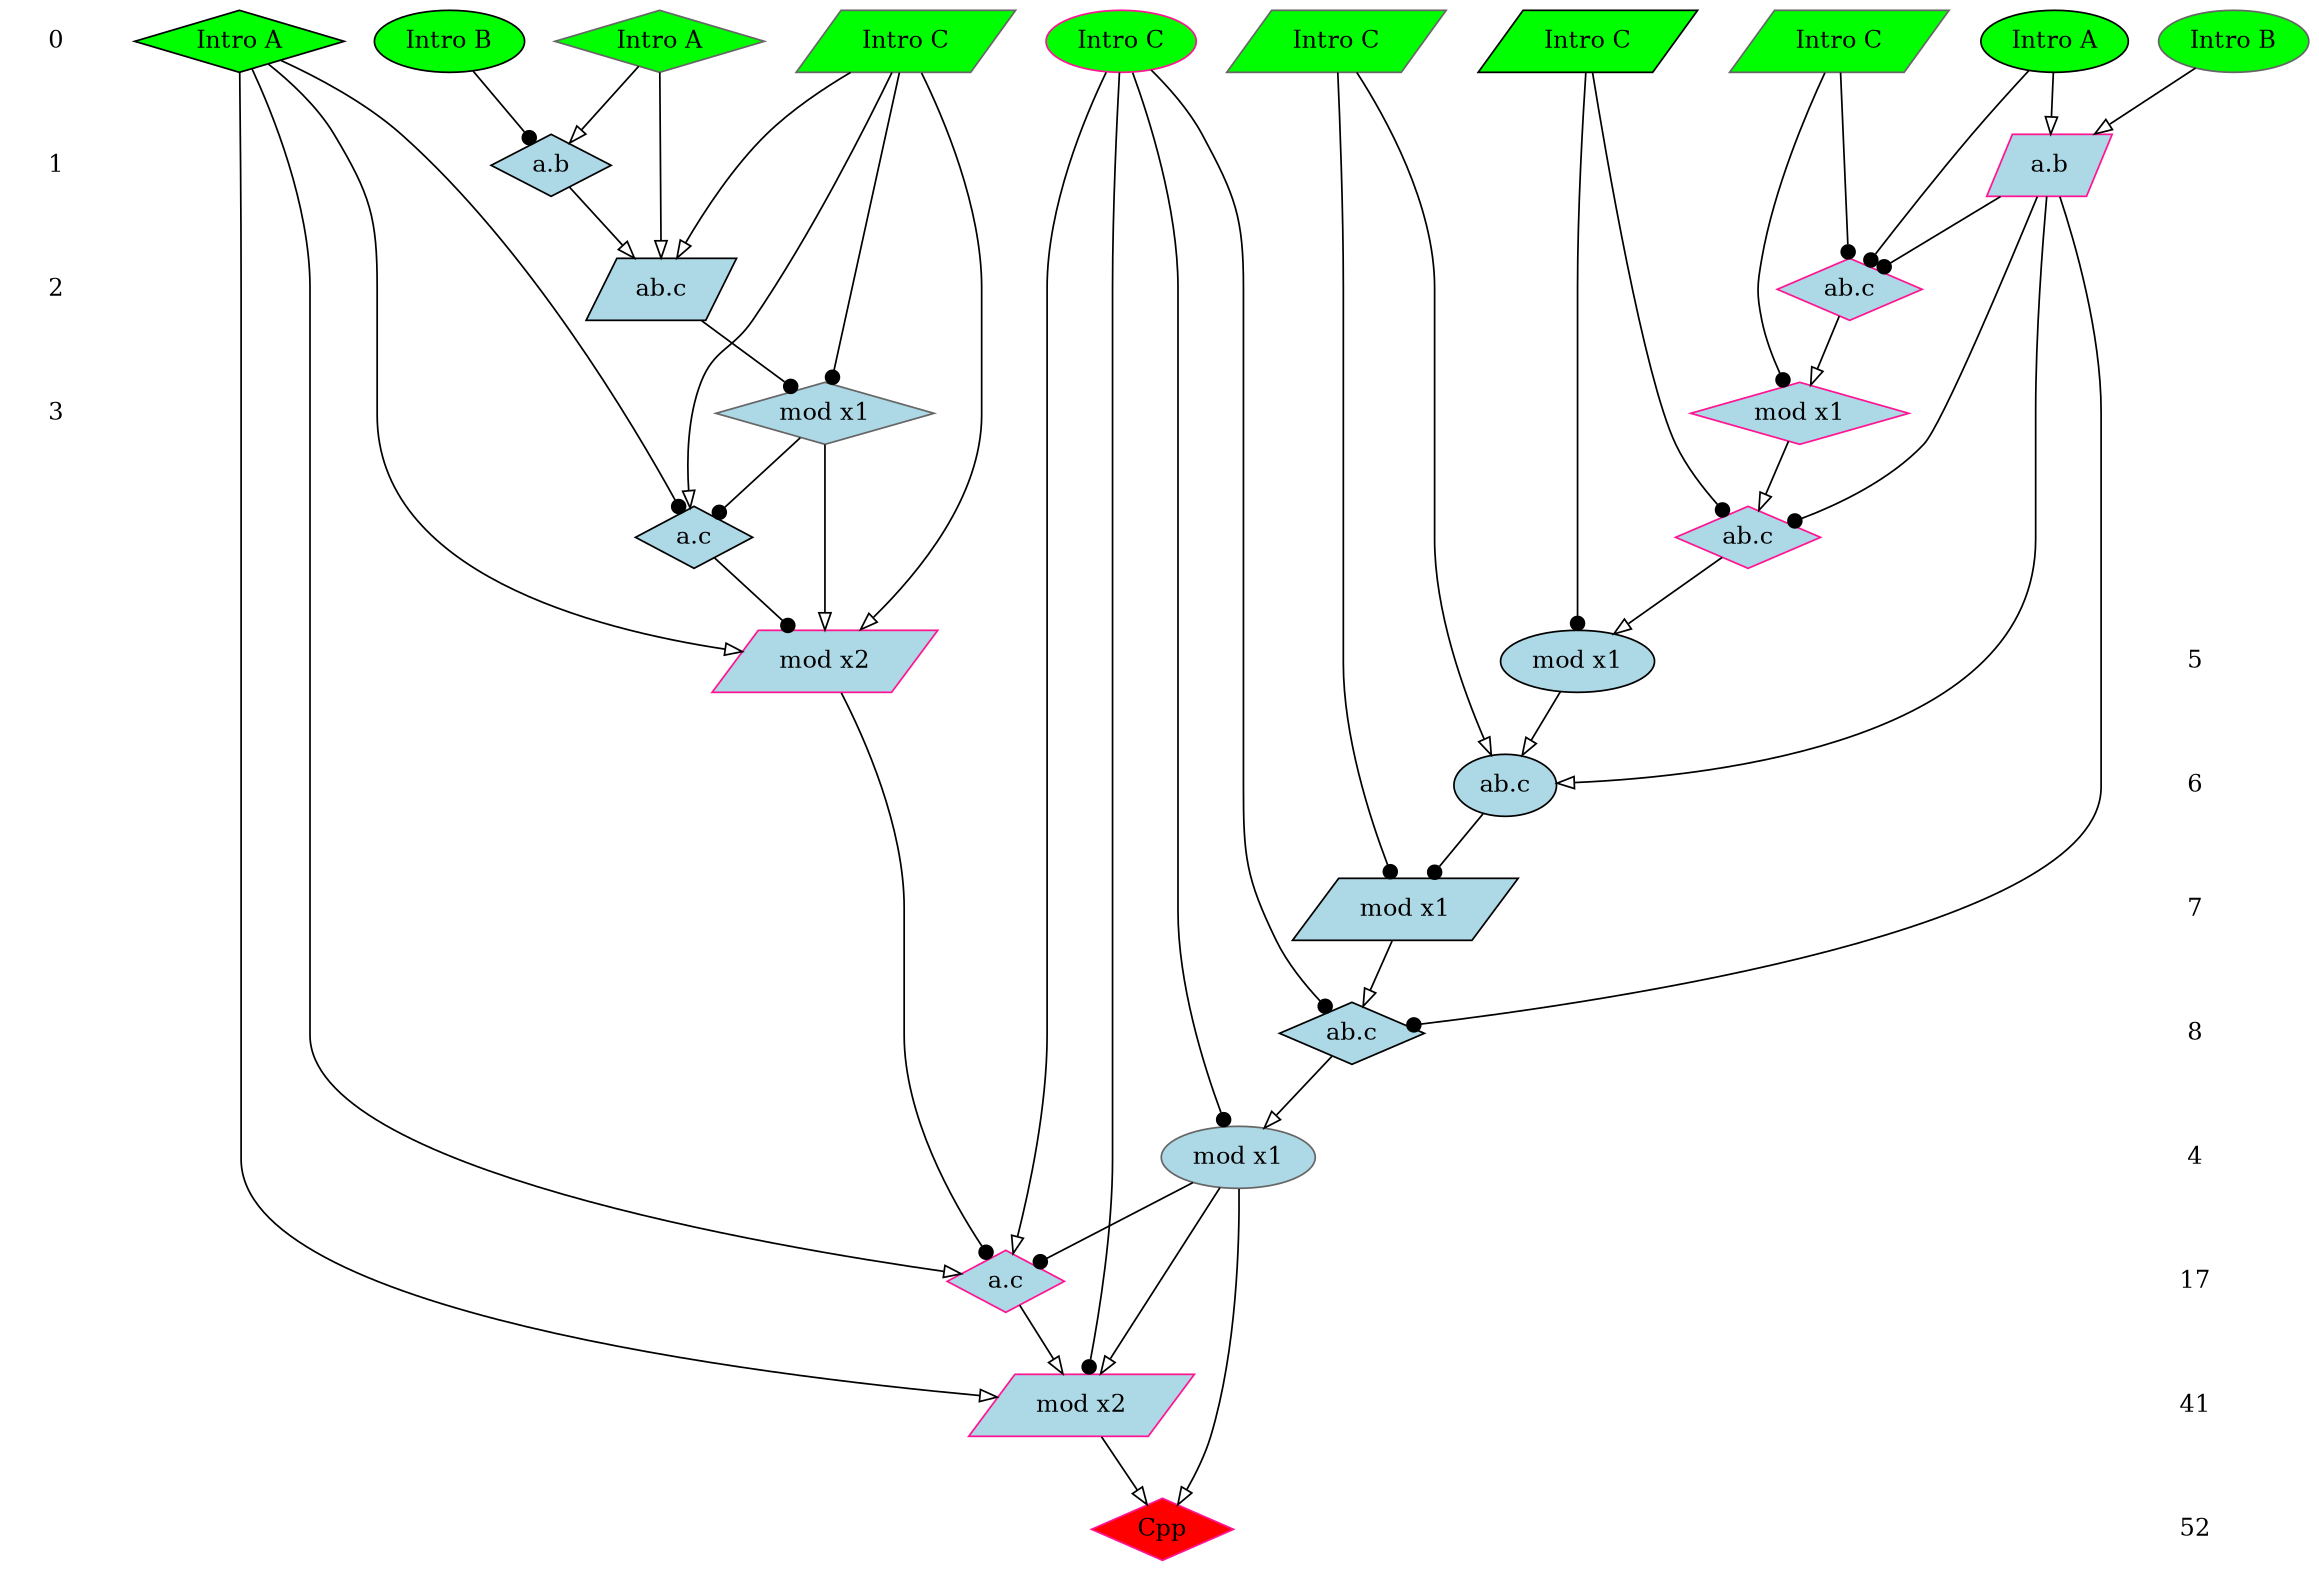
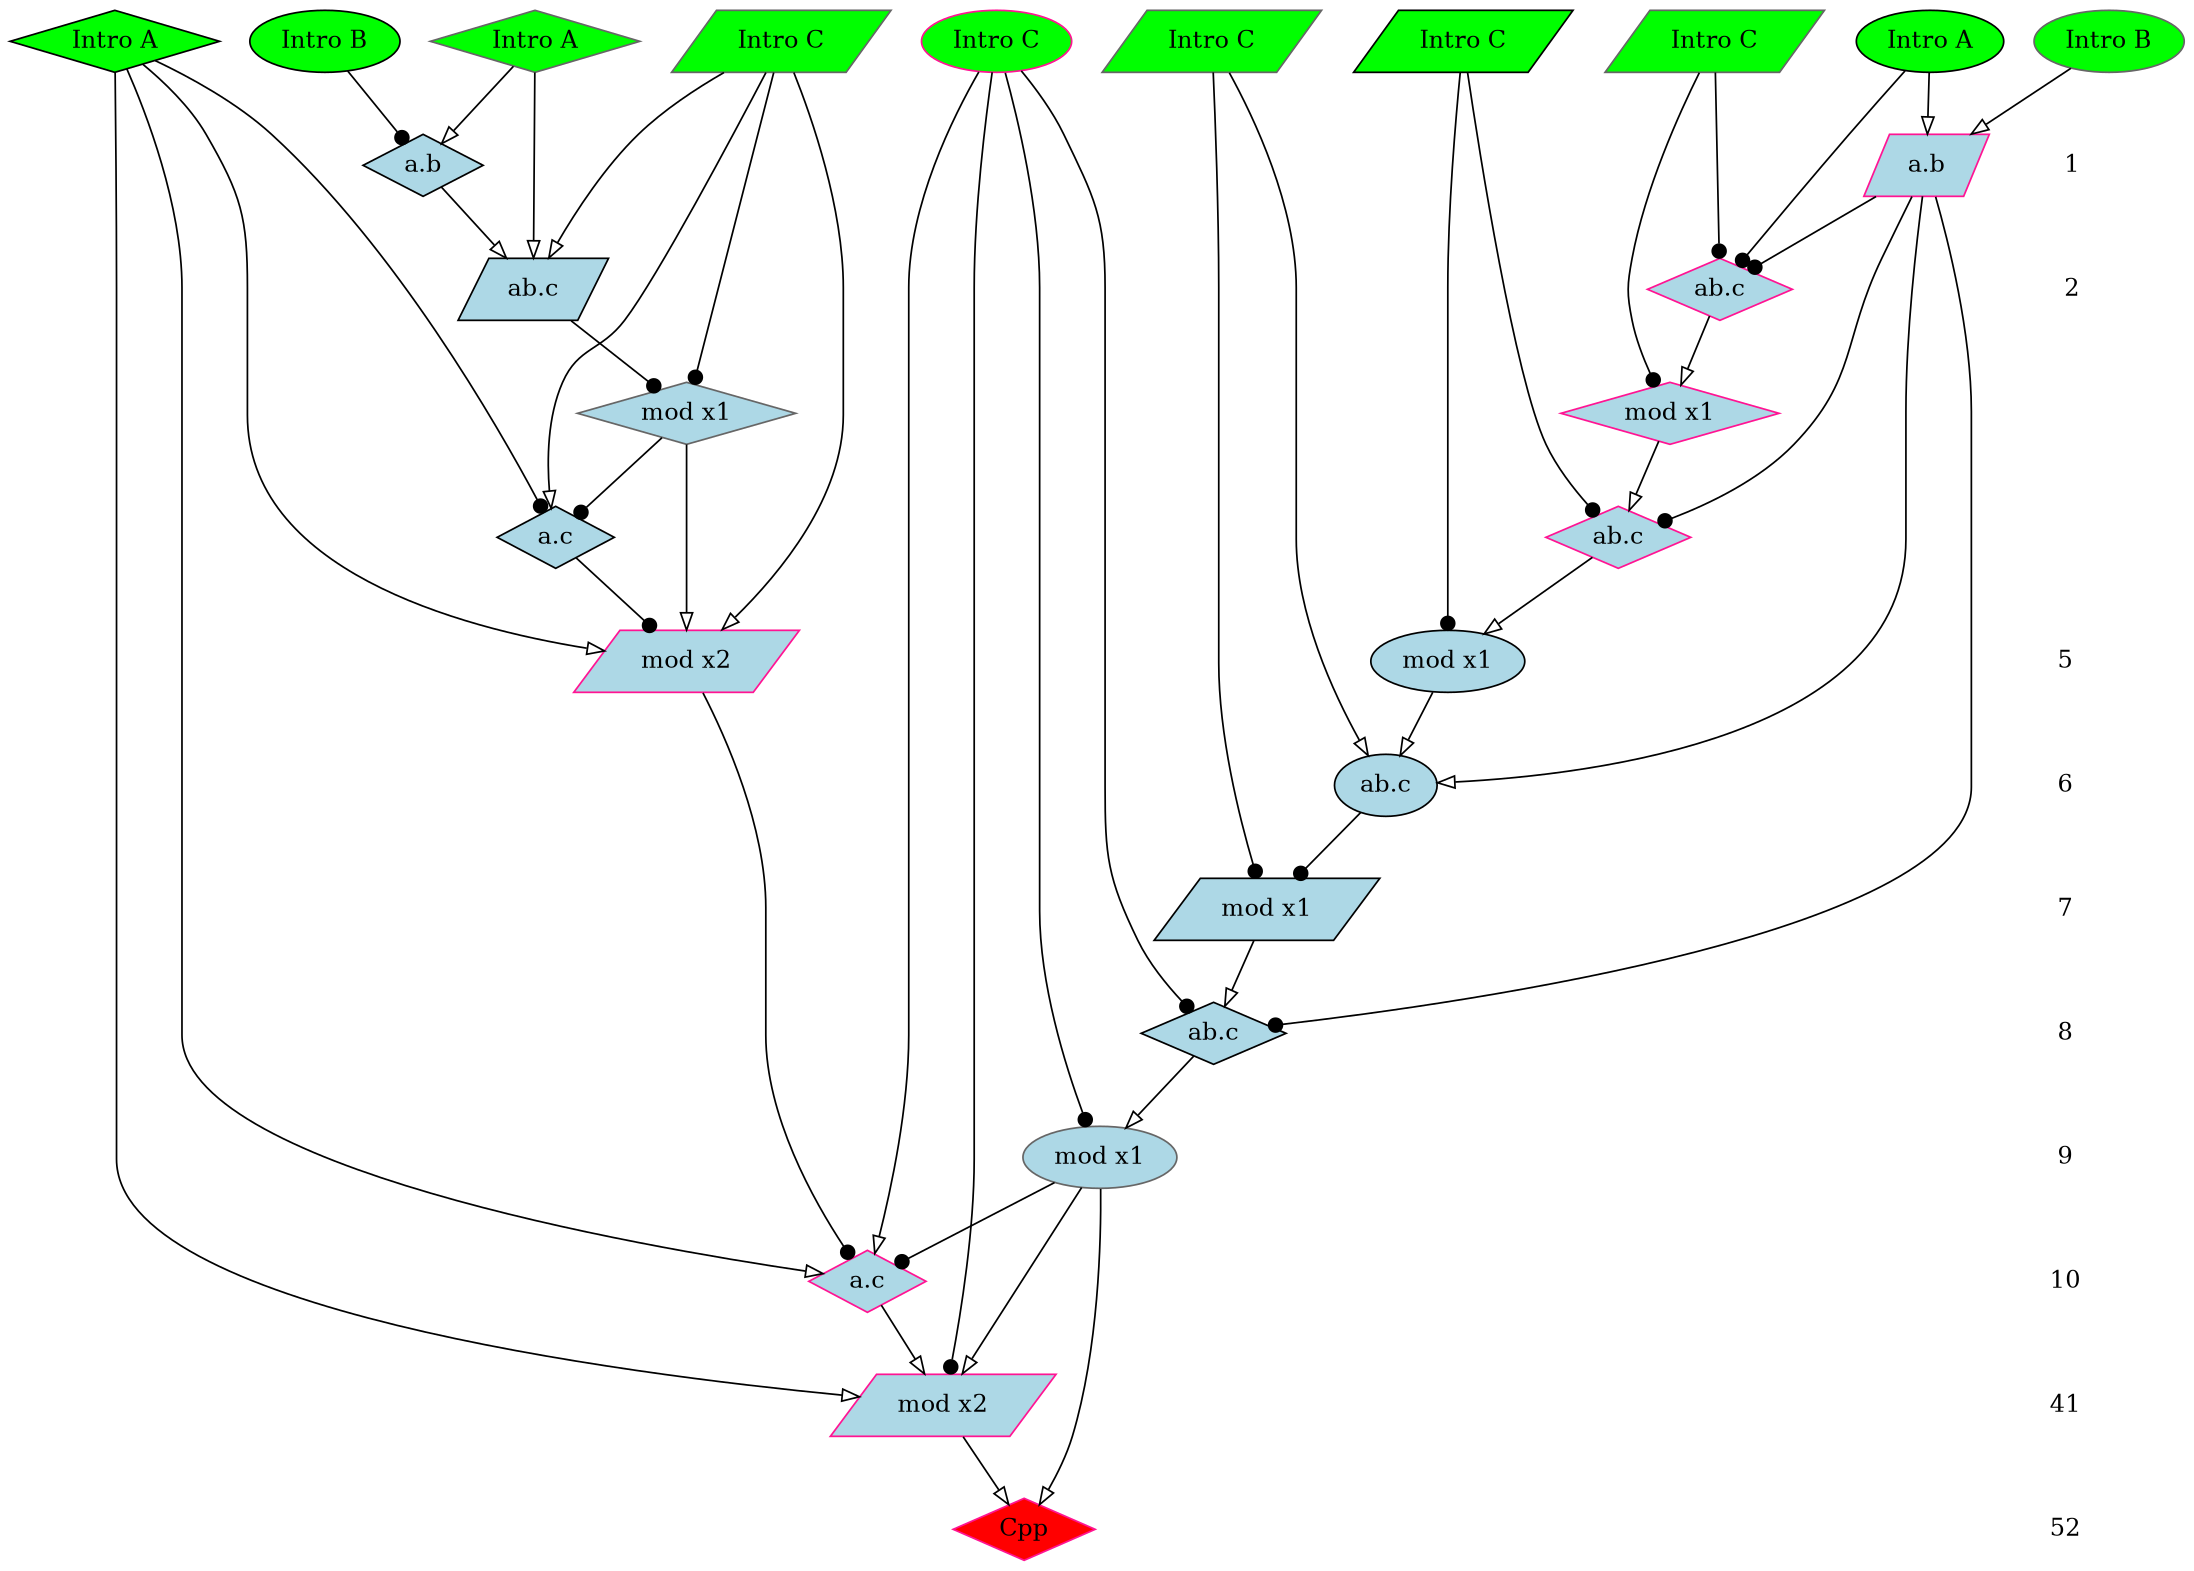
node "0": removed
node "3": removed
node "4": label "4" -> "9"
node "17": label "17" -> "10"
